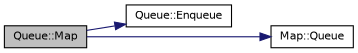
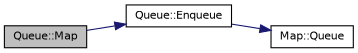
edge "Queue::Map" -> "Map::Queue": now "Queue::Enqueue" -> "Map::Queue"
